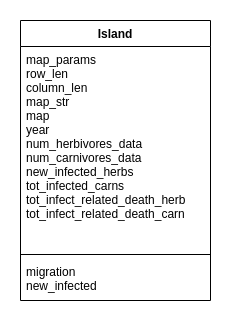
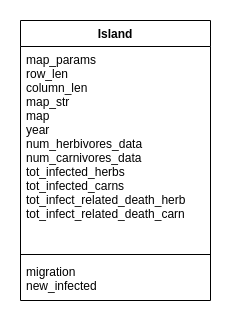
node "map_params row_len column_len map_str map year num_herbivores_data num_carnivores_data new_infected_herbs tot_infected_carns tot_infect_related_death_herb tot_infect_related_death_carn": label "map_params row_len column_len map_str map year num_herbivores_data num_carnivores_data new_infected_herbs tot_infected_carns tot_infect_related_death_herb tot_infect_related_death_carn" -> "map_params row_len column_len map_str map year num_herbivores_data num_carnivores_data tot_infected_herbs tot_infected_carns tot_infect_related_death_herb tot_infect_related_death_carn"
